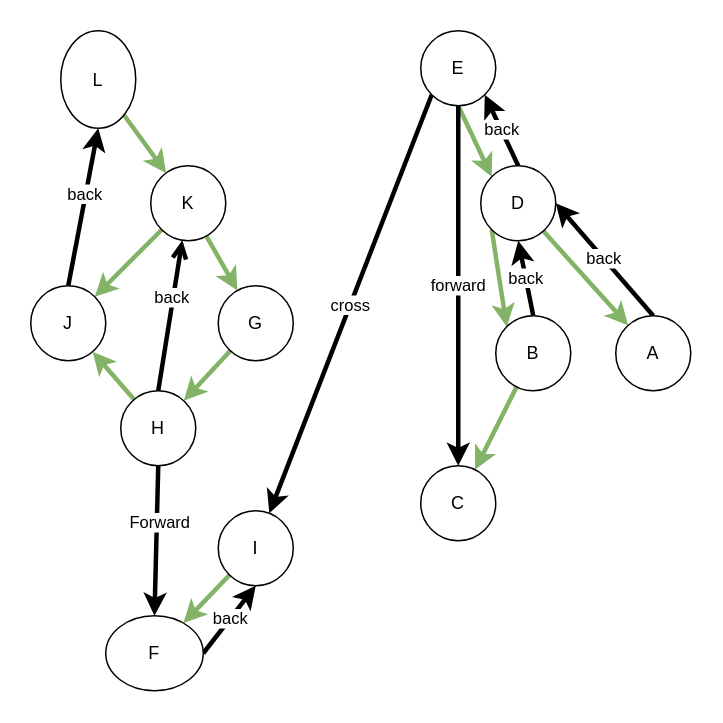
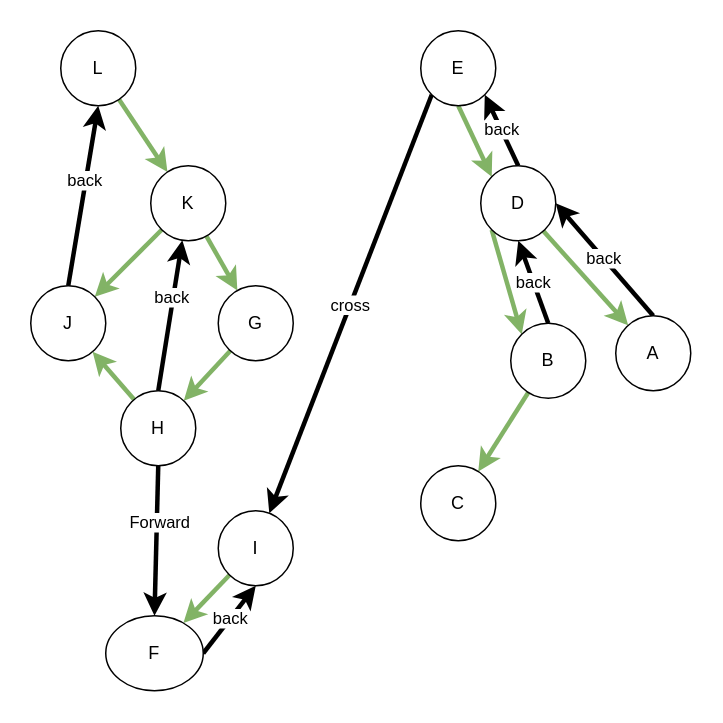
node "L": size 75x98 -> 75x75
edge "H" -> "K": arrowhead open -> classic
edge "E" -> "C": removed, label "forward"
node "B": moved (533, 353) -> (548, 361)
